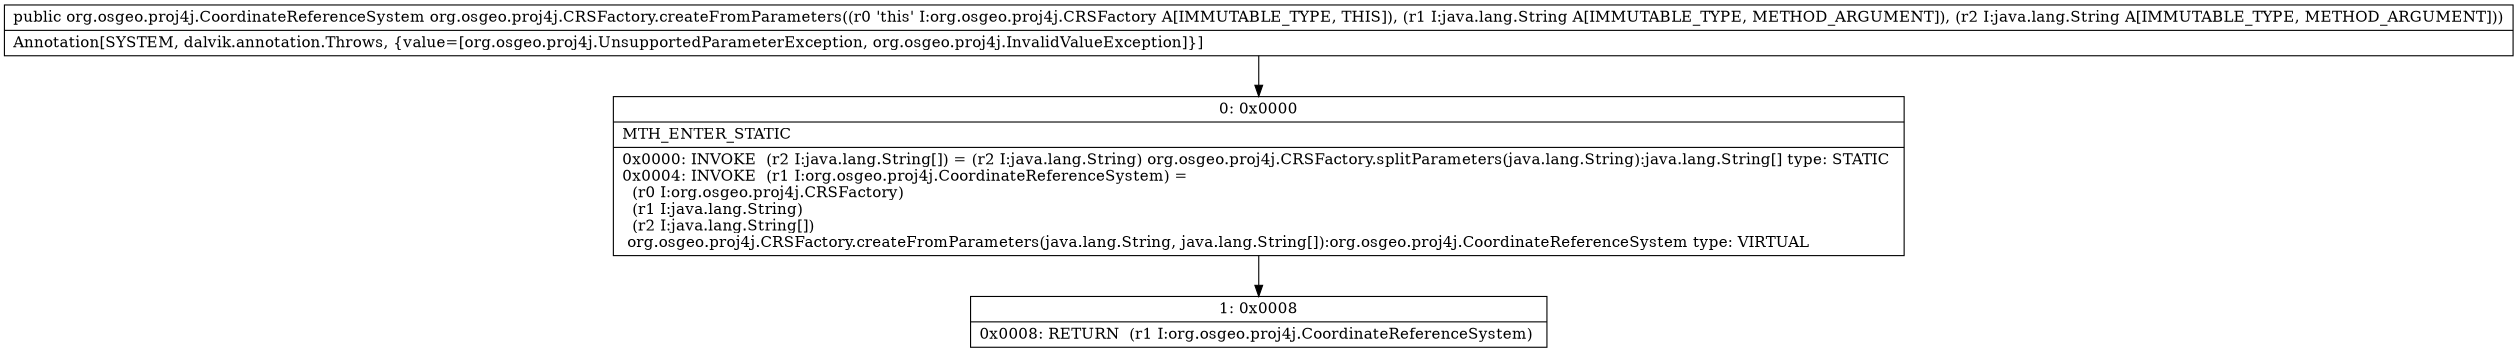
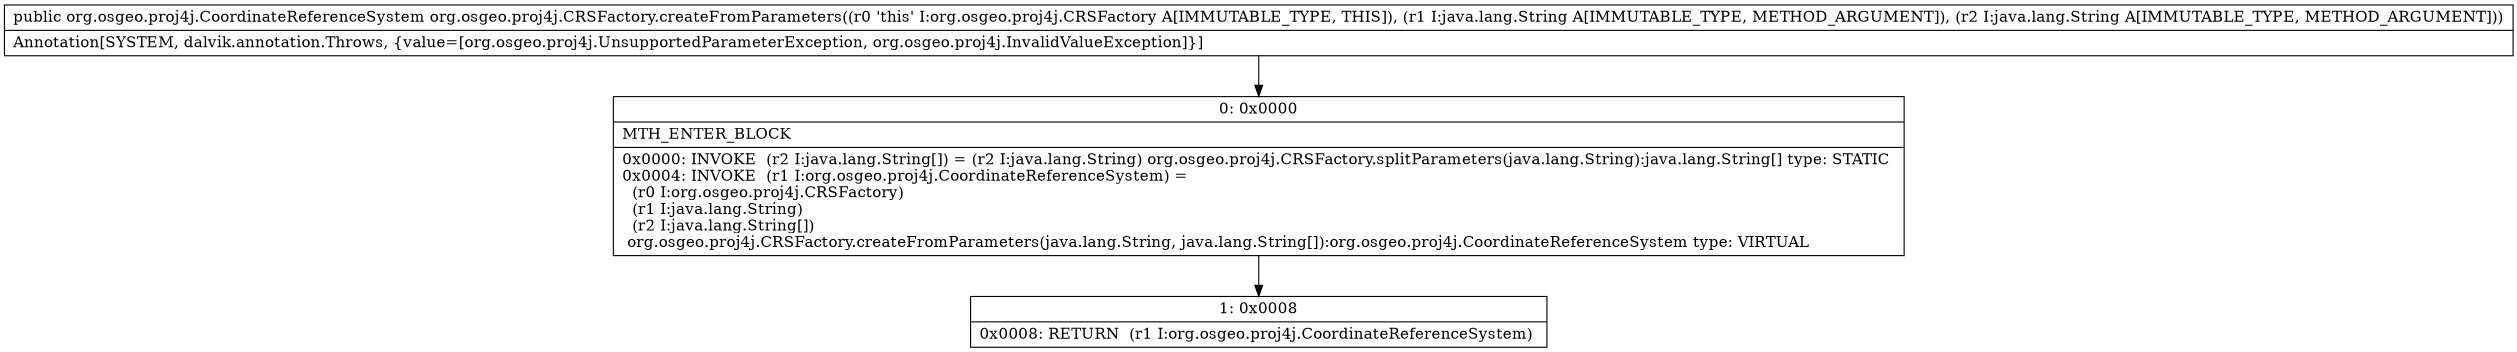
node "0: 0x0000": text "MTH_ENTER_STATIC" -> "MTH_ENTER_BLOCK"
